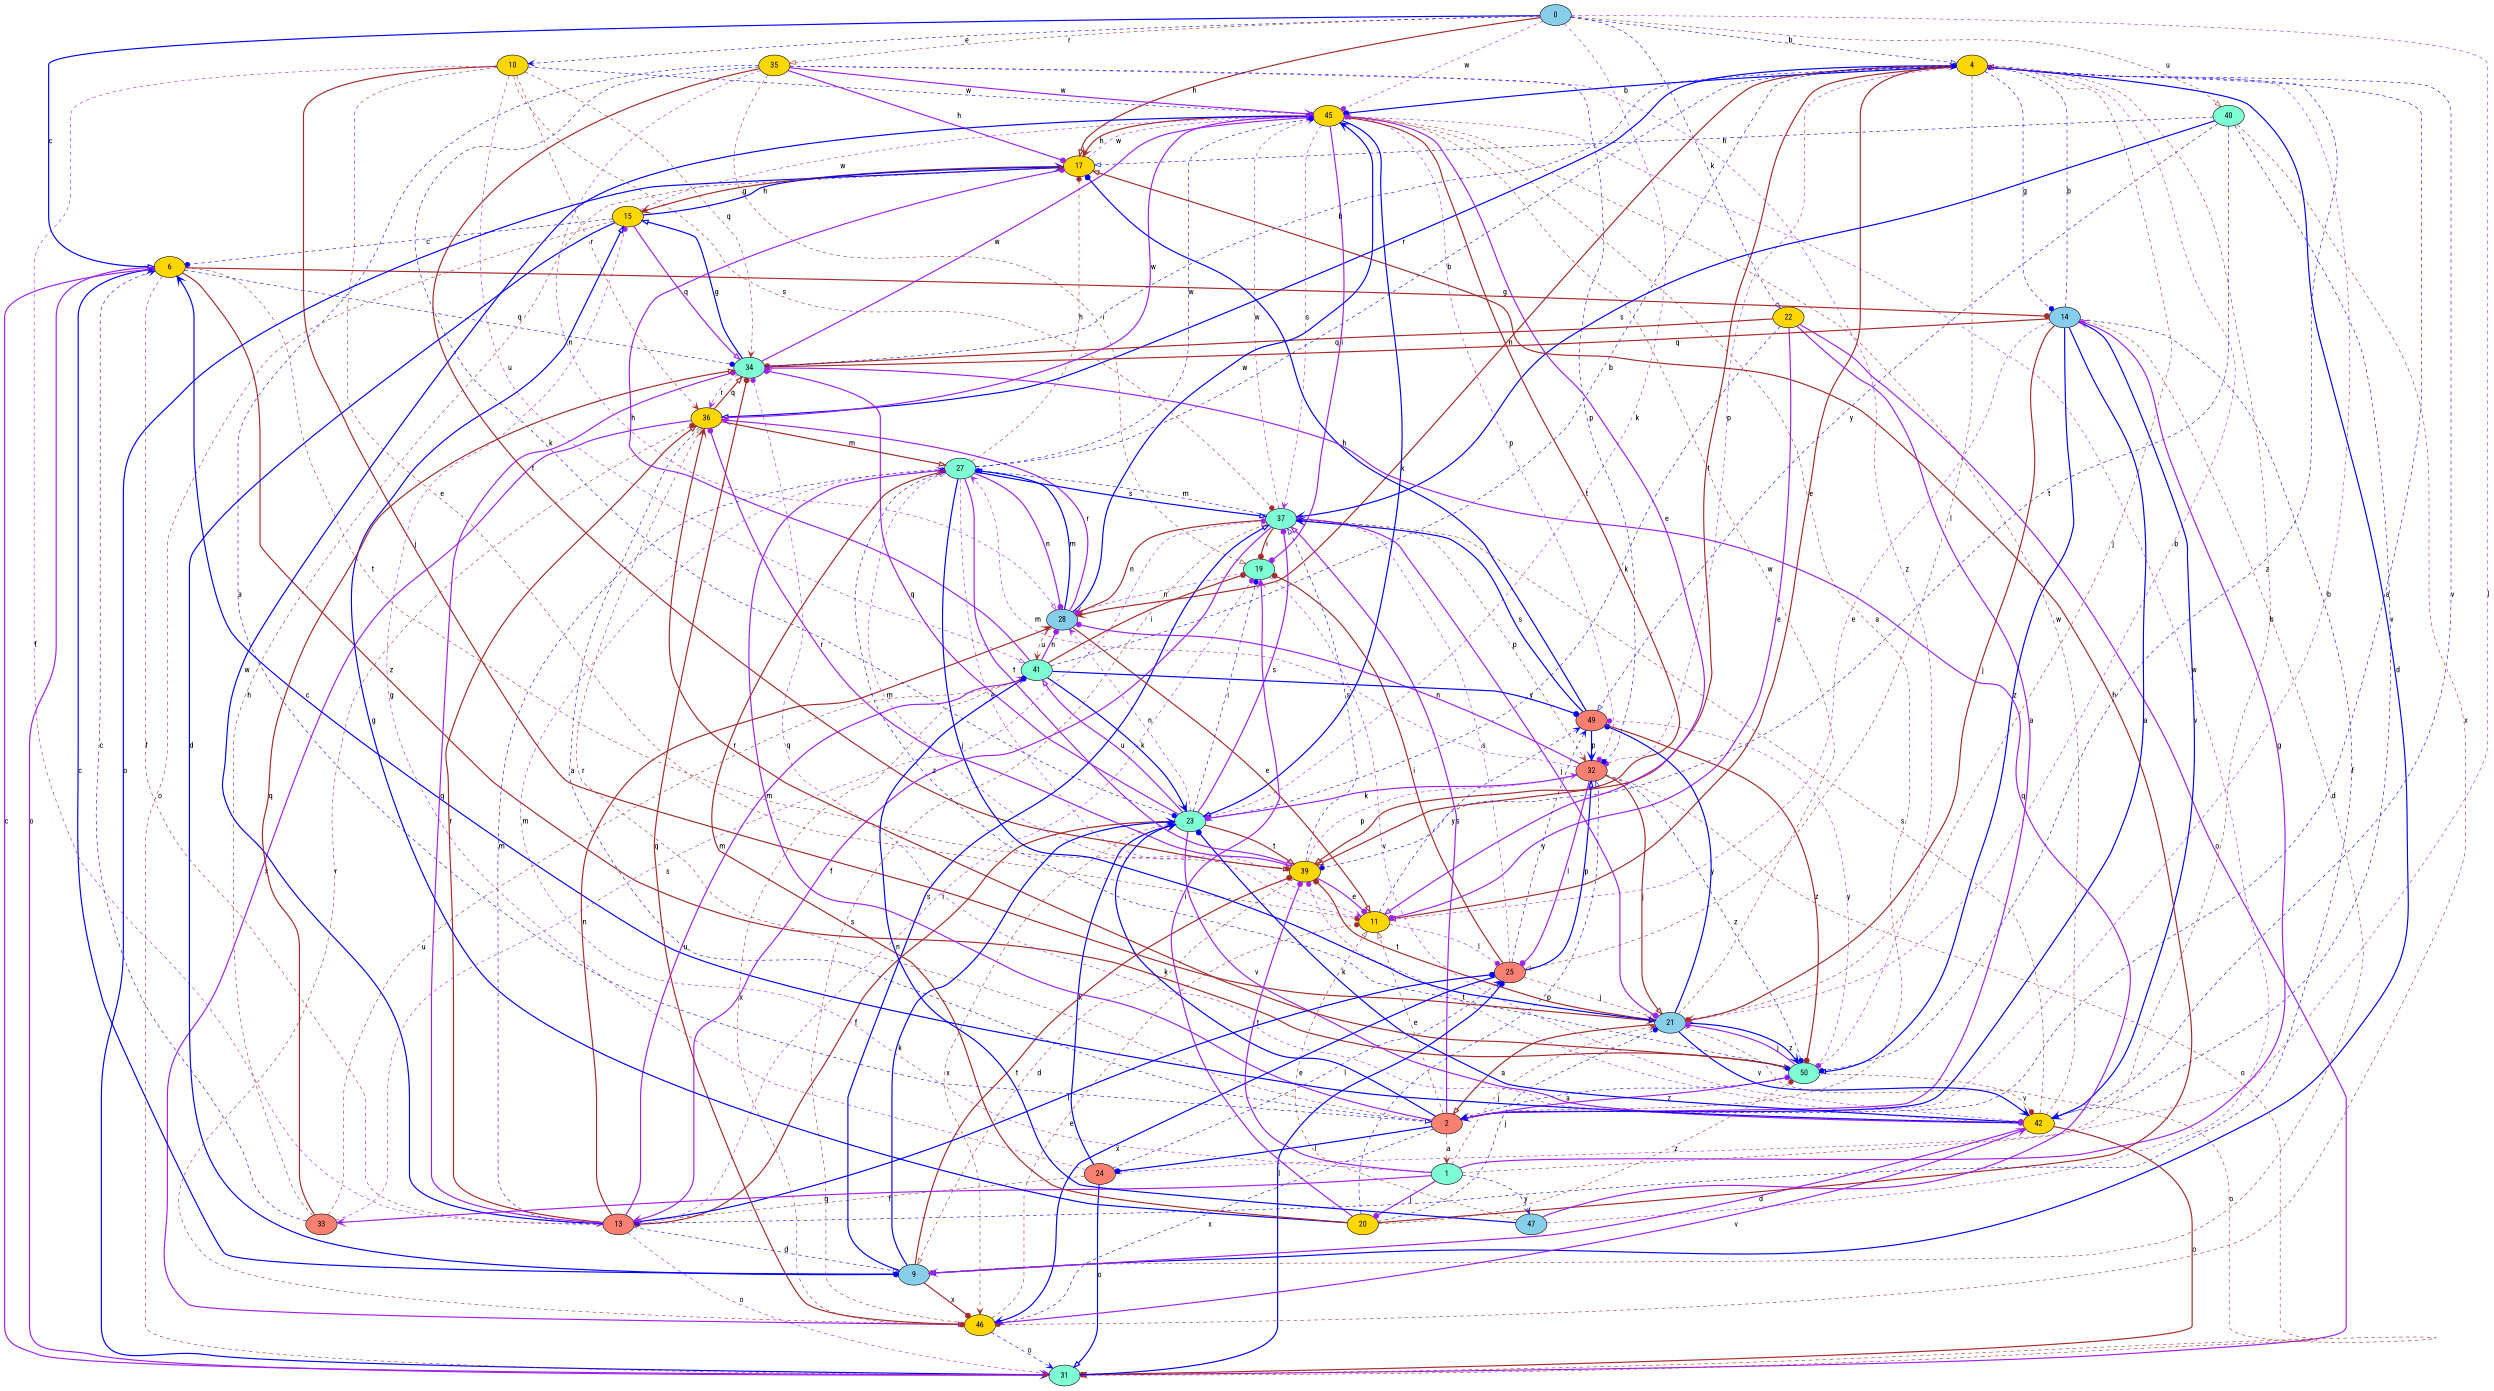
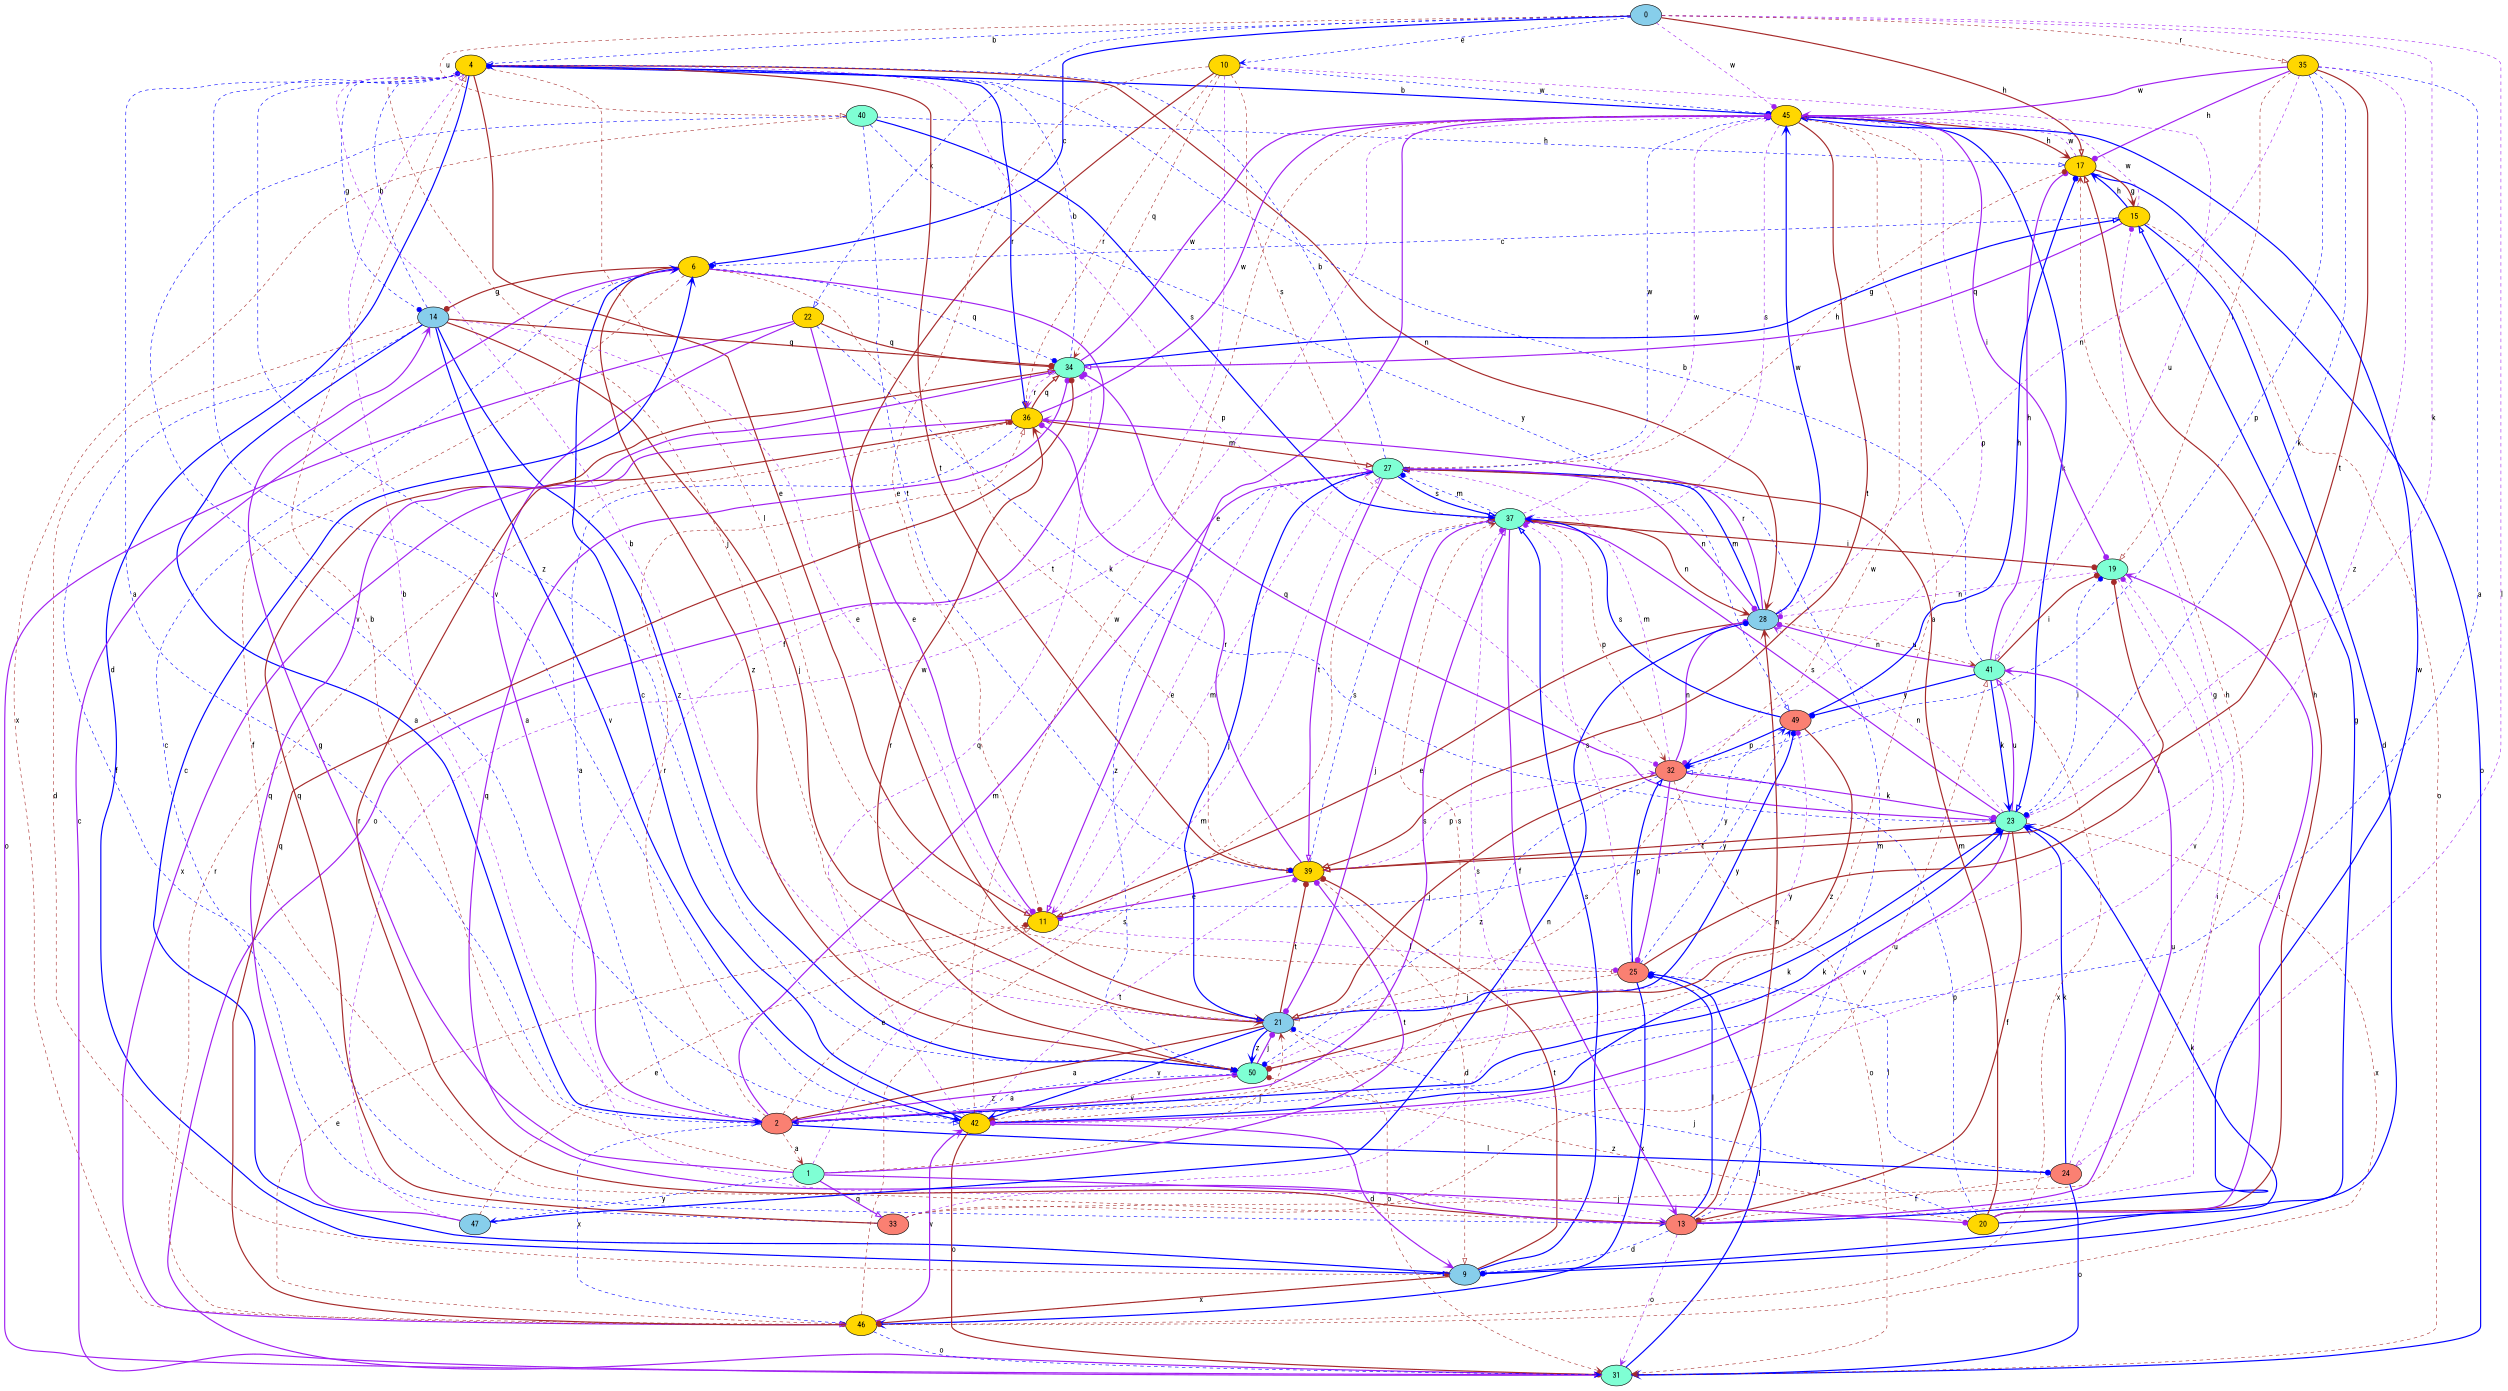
edge "47" -> "41": now "47" -> "28"
edge "1" -> "33": arrowhead vee -> onormal
